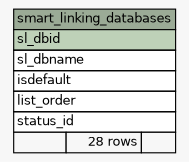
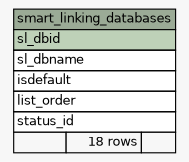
node "smart_linking_databases": text "28 rows" -> "18 rows"
